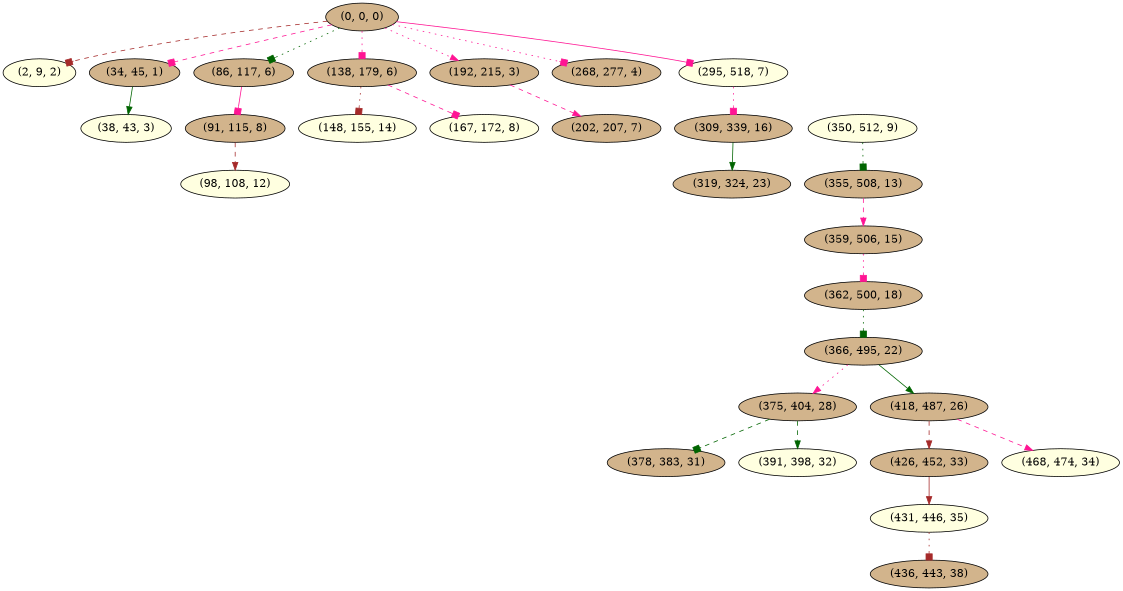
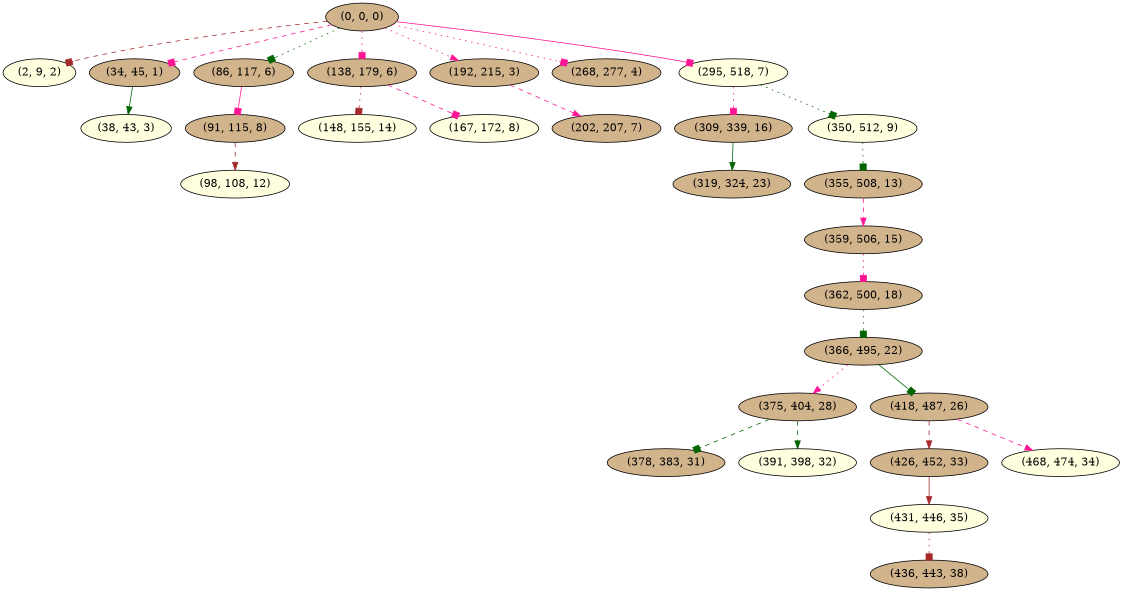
edge "(295, 518, 7)" -> "(350, 512, 9)": added
edge "(366, 495, 22)" -> "(418, 487, 26)": arrowhead normal -> box
